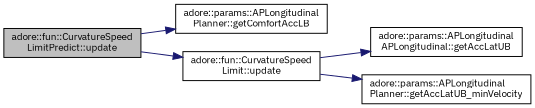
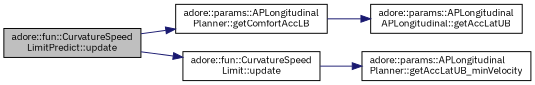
edge "adore::fun::CurvatureSpeed Limit::update" -> "adore::params::APLongitudinal APLongitudinal::getAccLatUB": now "adore::params::APLongitudinal Planner::getComfortAccLB" -> "adore::params::APLongitudinal APLongitudinal::getAccLatUB"
